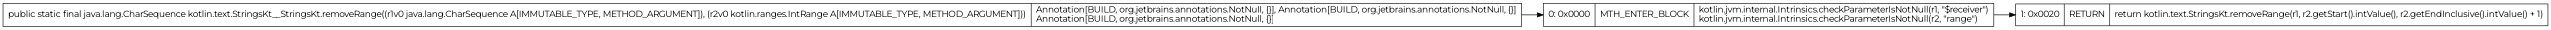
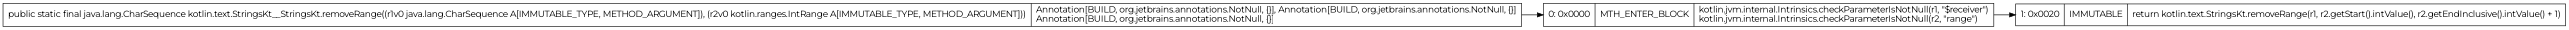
node "1: 0x0020": text "RETURN" -> "IMMUTABLE"
